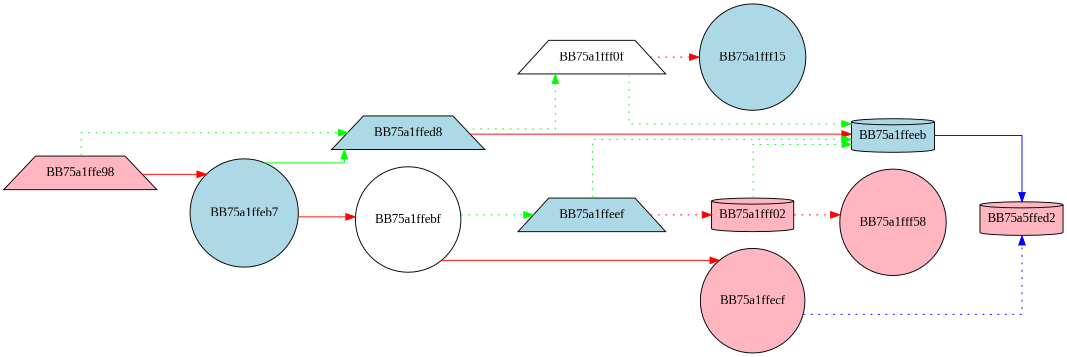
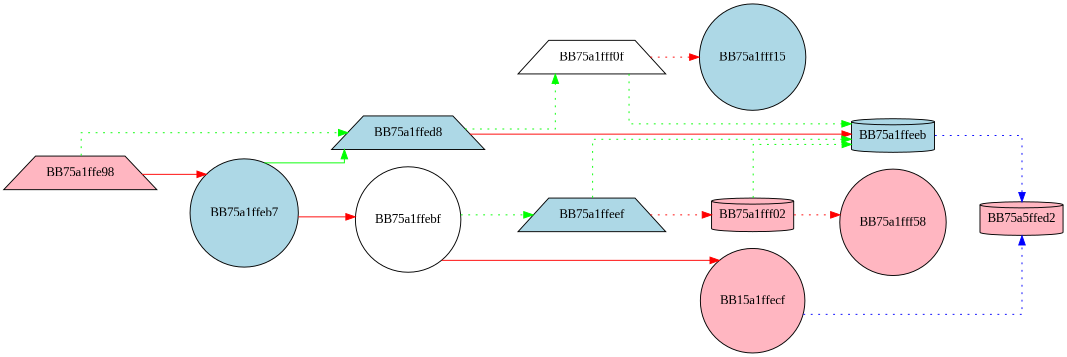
edge "BB75a1ffeeb" -> "BB75a5ffed2": style solid -> dotted
node "BB75a1ffecf": label "BB75a1ffecf" -> "BB15a1ffecf"
